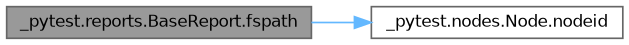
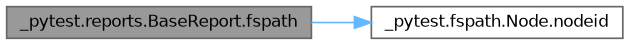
node "_pytest.nodes.Node.nodeid": label "_pytest.nodes.Node.nodeid" -> "_pytest.fspath.Node.nodeid"
